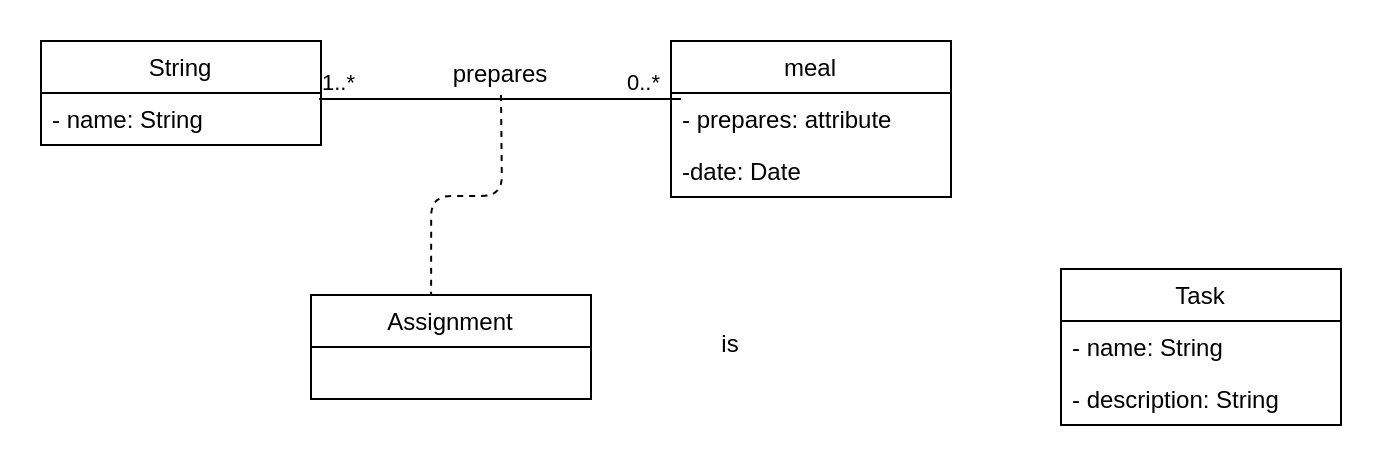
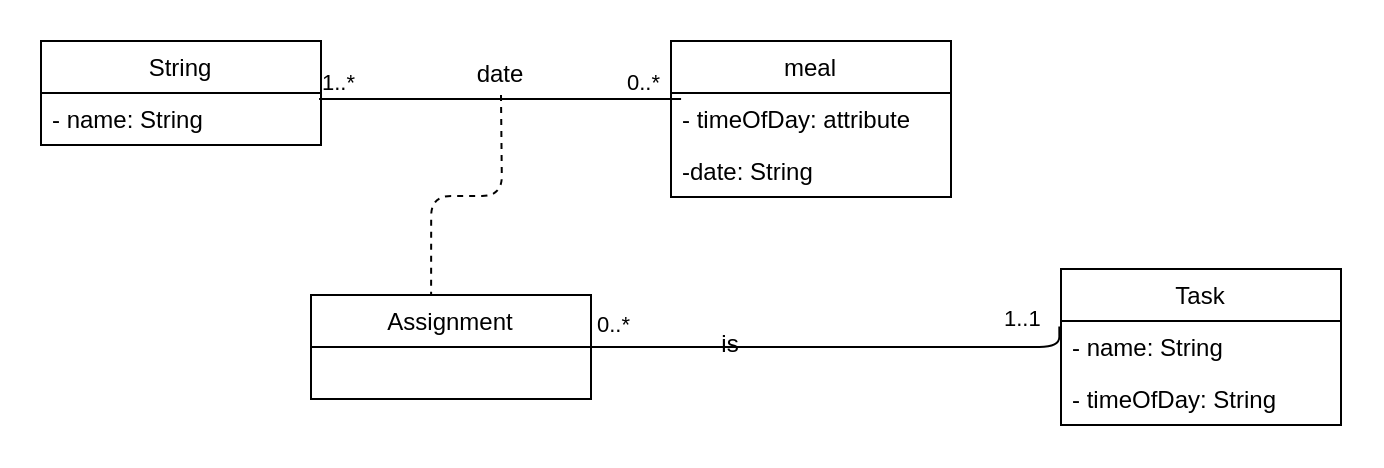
node "prepares": label "prepares" -> "date"
node "- prepares: attribute": label "- prepares: attribute" -> "- timeOfDay: attribute"
node "-date: Date": label "-date: Date" -> "-date: String"
edge "Assignment" -- "Task": added, labels "0..*", "1..1"
node "- description: String": label "- description: String" -> "- timeOfDay: String"
